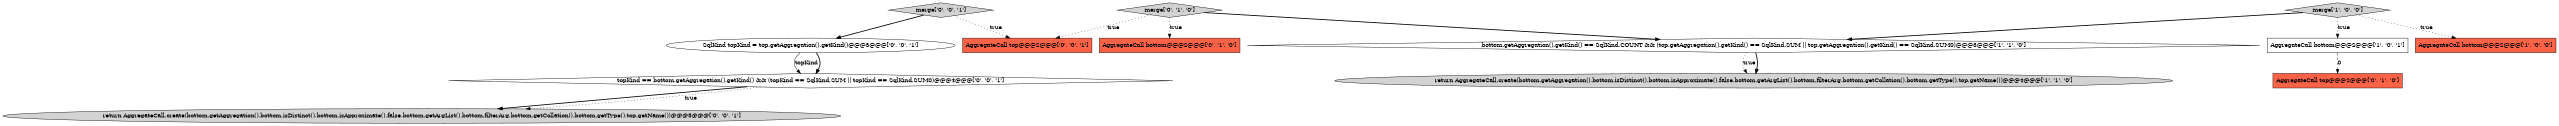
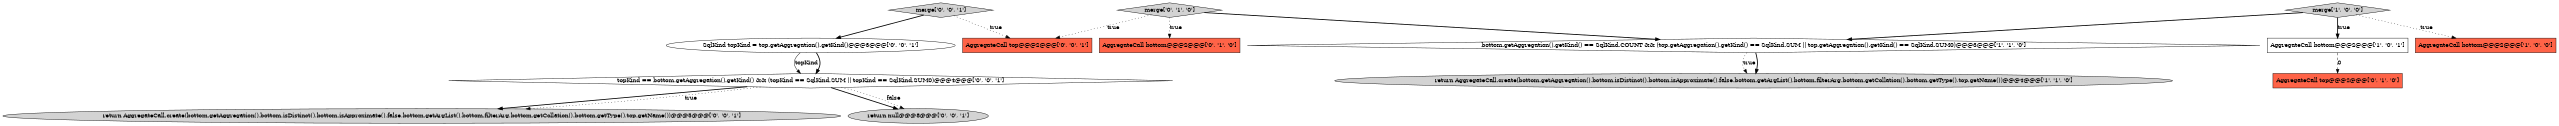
edge "merge['1', '0', '0']" -> "AggregateCall bottom@@@2@@@['1', '0', '1']": style dotted -> bold
node "return null@@@8@@@['0', '0', '1']": added
